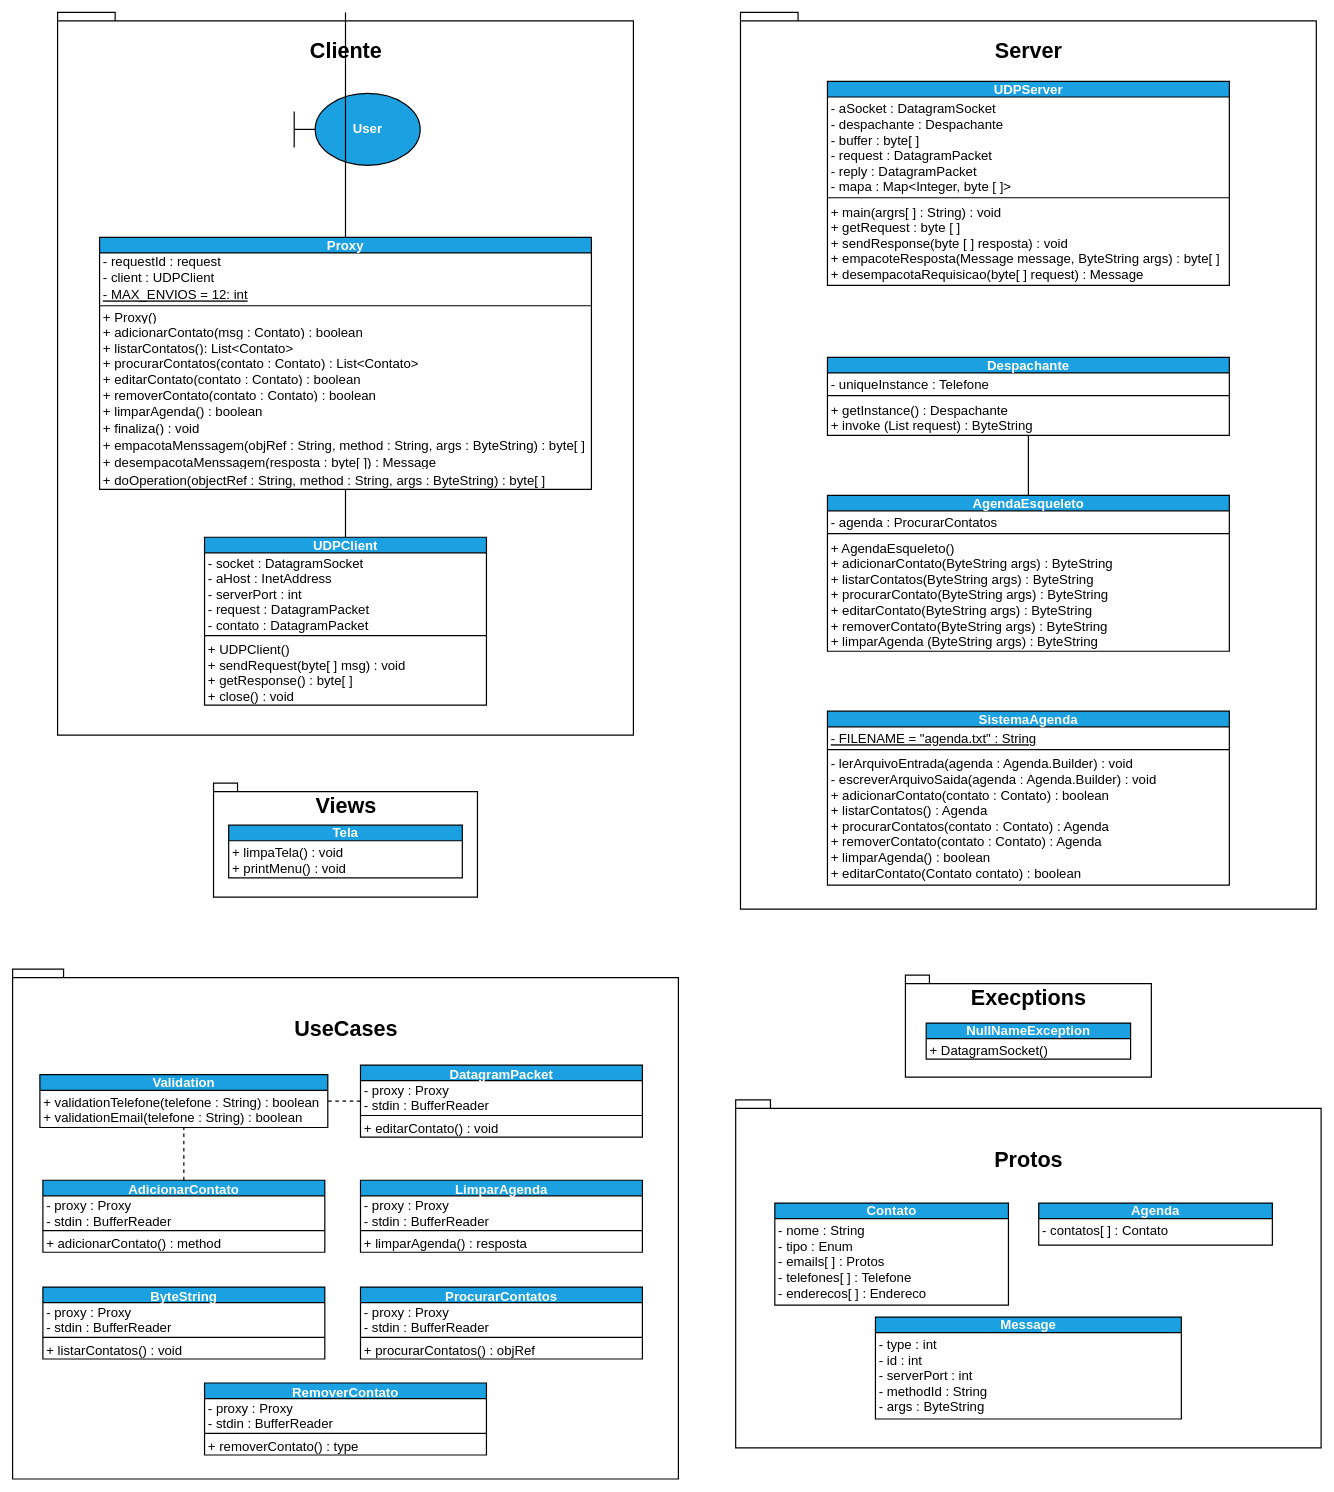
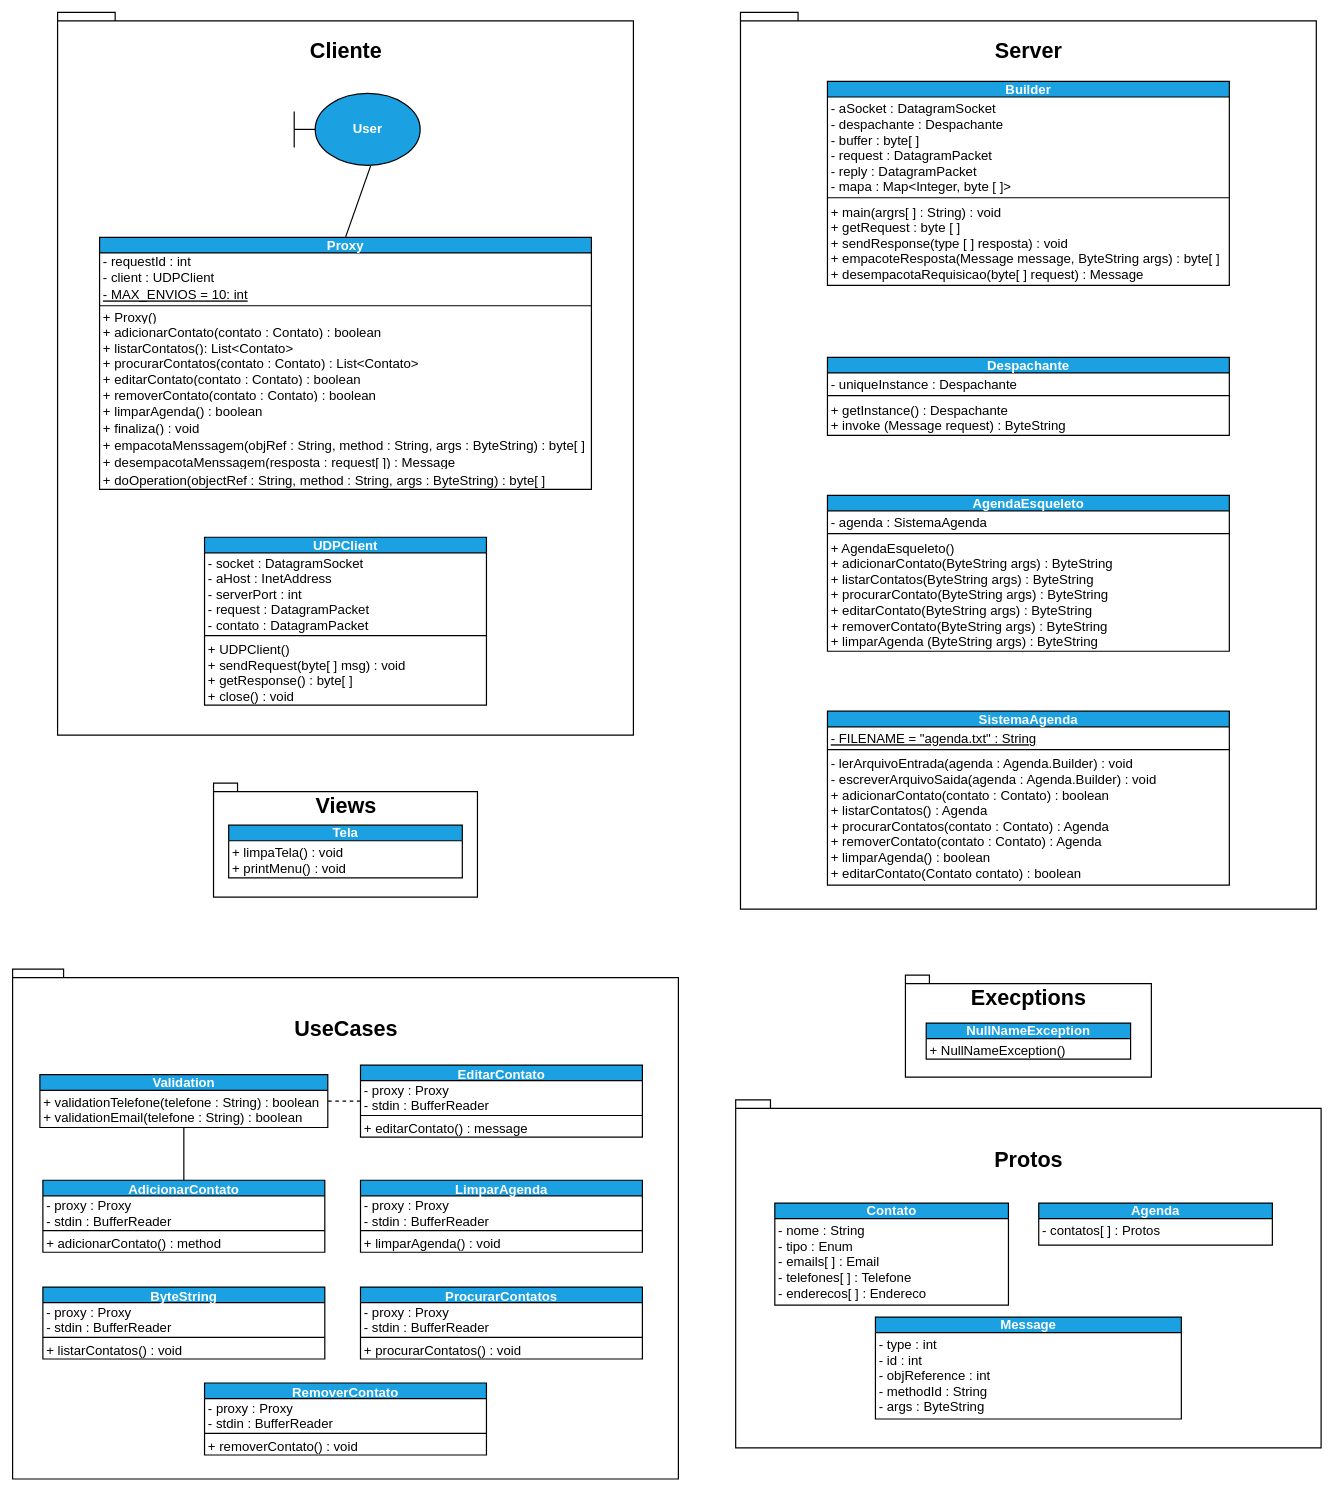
node "UDPServer": label "UDPServer" -> "Builder"
edge "Proxy" -- "Cliente": now "Proxy" -- "User"
node "+ main(argrs[ ] : String) : void + getRequest : byte [ ] + sendResponse(byte [ ] resposta) : void + empacoteResposta(Message message, ByteString args) : byte[ ] + desempacotaRequisicao(byte[ ] request) : Message": label "+ main(argrs[ ] : String) : void + getRequest : byte [ ] + sendResponse(byte [ ] resposta) : void + empacoteResposta(Message message, ByteString args) : byte[ ] + desempacotaRequisicao(byte[ ] request) : Message" -> "+ main(argrs[ ] : String) : void + getRequest : byte [ ] + sendResponse(type [ ] resposta) : void + empacoteResposta(Message message, ByteString args) : byte[ ] + desempacotaRequisicao(byte[ ] request) : Message"
node "- requestId : request - client : UDPClient": label "- requestId : request - client : UDPClient" -> "- requestId : int - client : UDPClient"
node "- MAX_ENVIOS = 12: int": label "- MAX_ENVIOS = 12: int" -> "- MAX_ENVIOS = 10: int"
node "+ adicionarContato(msg : Contato) : boolean": label "+ adicionarContato(msg : Contato) : boolean" -> "+ adicionarContato(contato : Contato) : boolean"
node "- uniqueInstance : Telefone": label "- uniqueInstance : Telefone" -> "- uniqueInstance : Despachante"
node "+ getInstance() : Despachante + invoke (List request) : ByteString": label "+ getInstance() : Despachante + invoke (List request) : ByteString" -> "+ getInstance() : Despachante + invoke (Message request) : ByteString"
node "+ desempacotaMenssagem(resposta : byte[ ]) : Message": label "+ desempacotaMenssagem(resposta : byte[ ]) : Message" -> "+ desempacotaMenssagem(resposta : request[ ]) : Message"
edge "Despachante" -- "AgendaEsqueleto": removed
edge "+ doOperation(objectRef : String, method : String, args : ByteString) : byte[ ]" -- "UDPClient": removed
node "- agenda : ProcurarContatos": label "- agenda : ProcurarContatos" -> "- agenda : SistemaAgenda"
node "+ DatagramSocket()": label "+ DatagramSocket()" -> "+ NullNameException()"
node "DatagramPacket": label "DatagramPacket" -> "EditarContato"
node "+ editarContato() : void": label "+ editarContato() : void" -> "+ editarContato() : message"
edge "Validation" -- "AdicionarContato": style dashed -> solid
node "- nome : String - tipo : Enum - emails[ ] : Protos - telefones[ ] : Telefone - enderecos[ ] : Endereco": label "- nome : String - tipo : Enum - emails[ ] : Protos - telefones[ ] : Telefone - enderecos[ ] : Endereco" -> "- nome : String - tipo : Enum - emails[ ] : Email - telefones[ ] : Telefone - enderecos[ ] : Endereco"
node "- contatos[ ] : Contato": label "- contatos[ ] : Contato" -> "- contatos[ ] : Protos"
node "+ limparAgenda() : resposta": label "+ limparAgenda() : resposta" -> "+ limparAgenda() : void"
node "- type : int - id : int - serverPort : int - methodId : String - args : ByteString": label "- type : int - id : int - serverPort : int - methodId : String - args : ByteString" -> "- type : int - id : int - objReference : int - methodId : String - args : ByteString"
node "+ procurarContatos() : objRef": label "+ procurarContatos() : objRef" -> "+ procurarContatos() : void"
node "+ removerContato() : type": label "+ removerContato() : type" -> "+ removerContato() : void"
